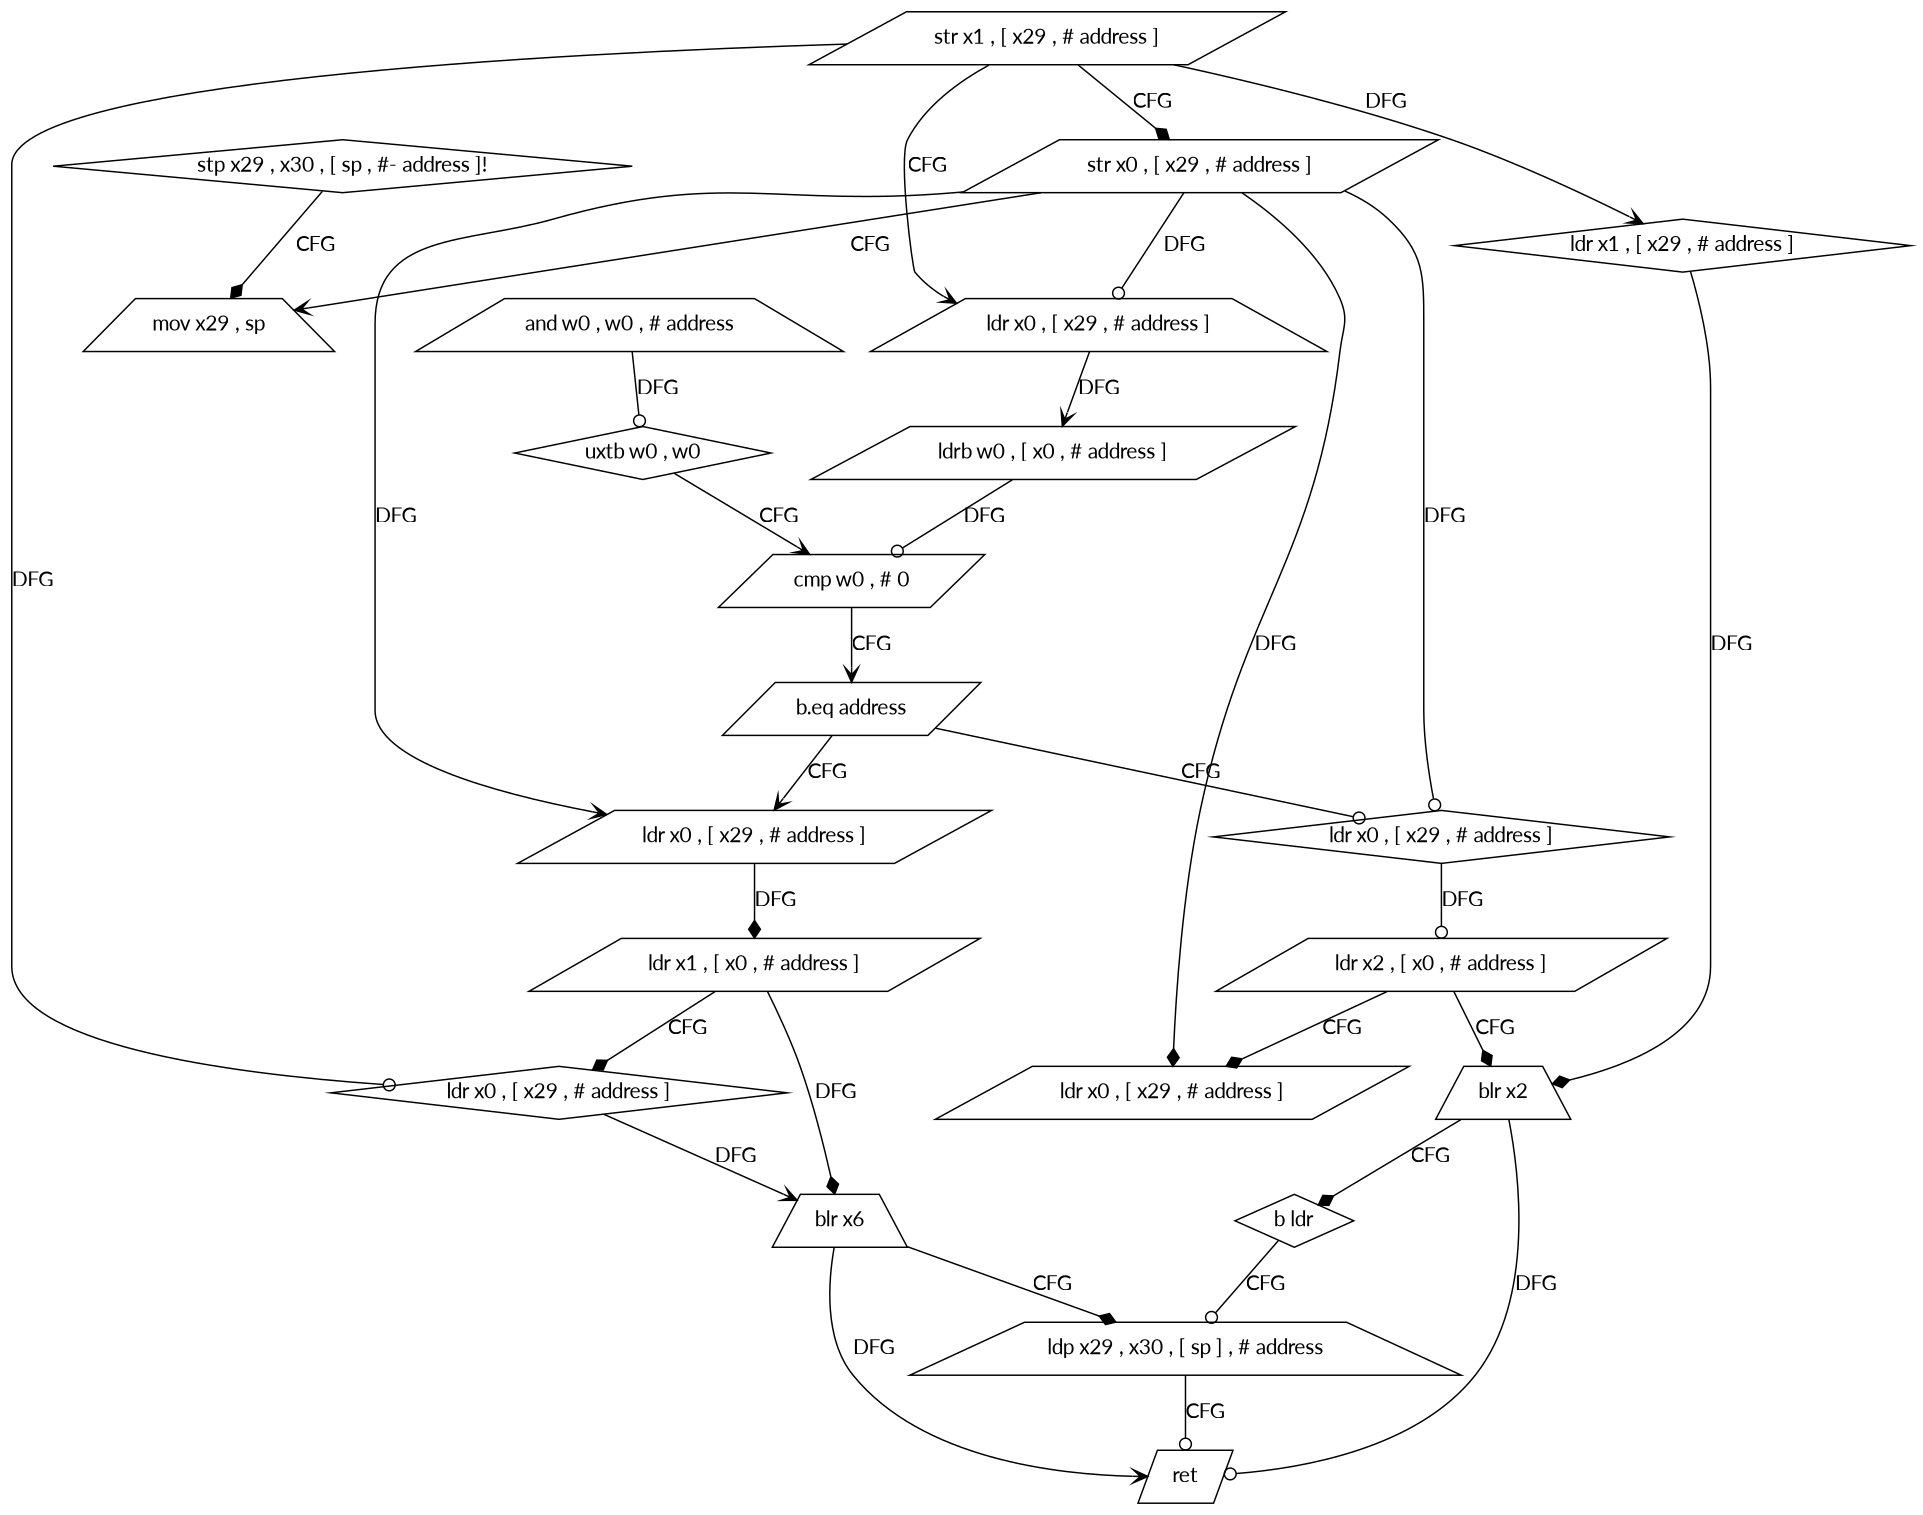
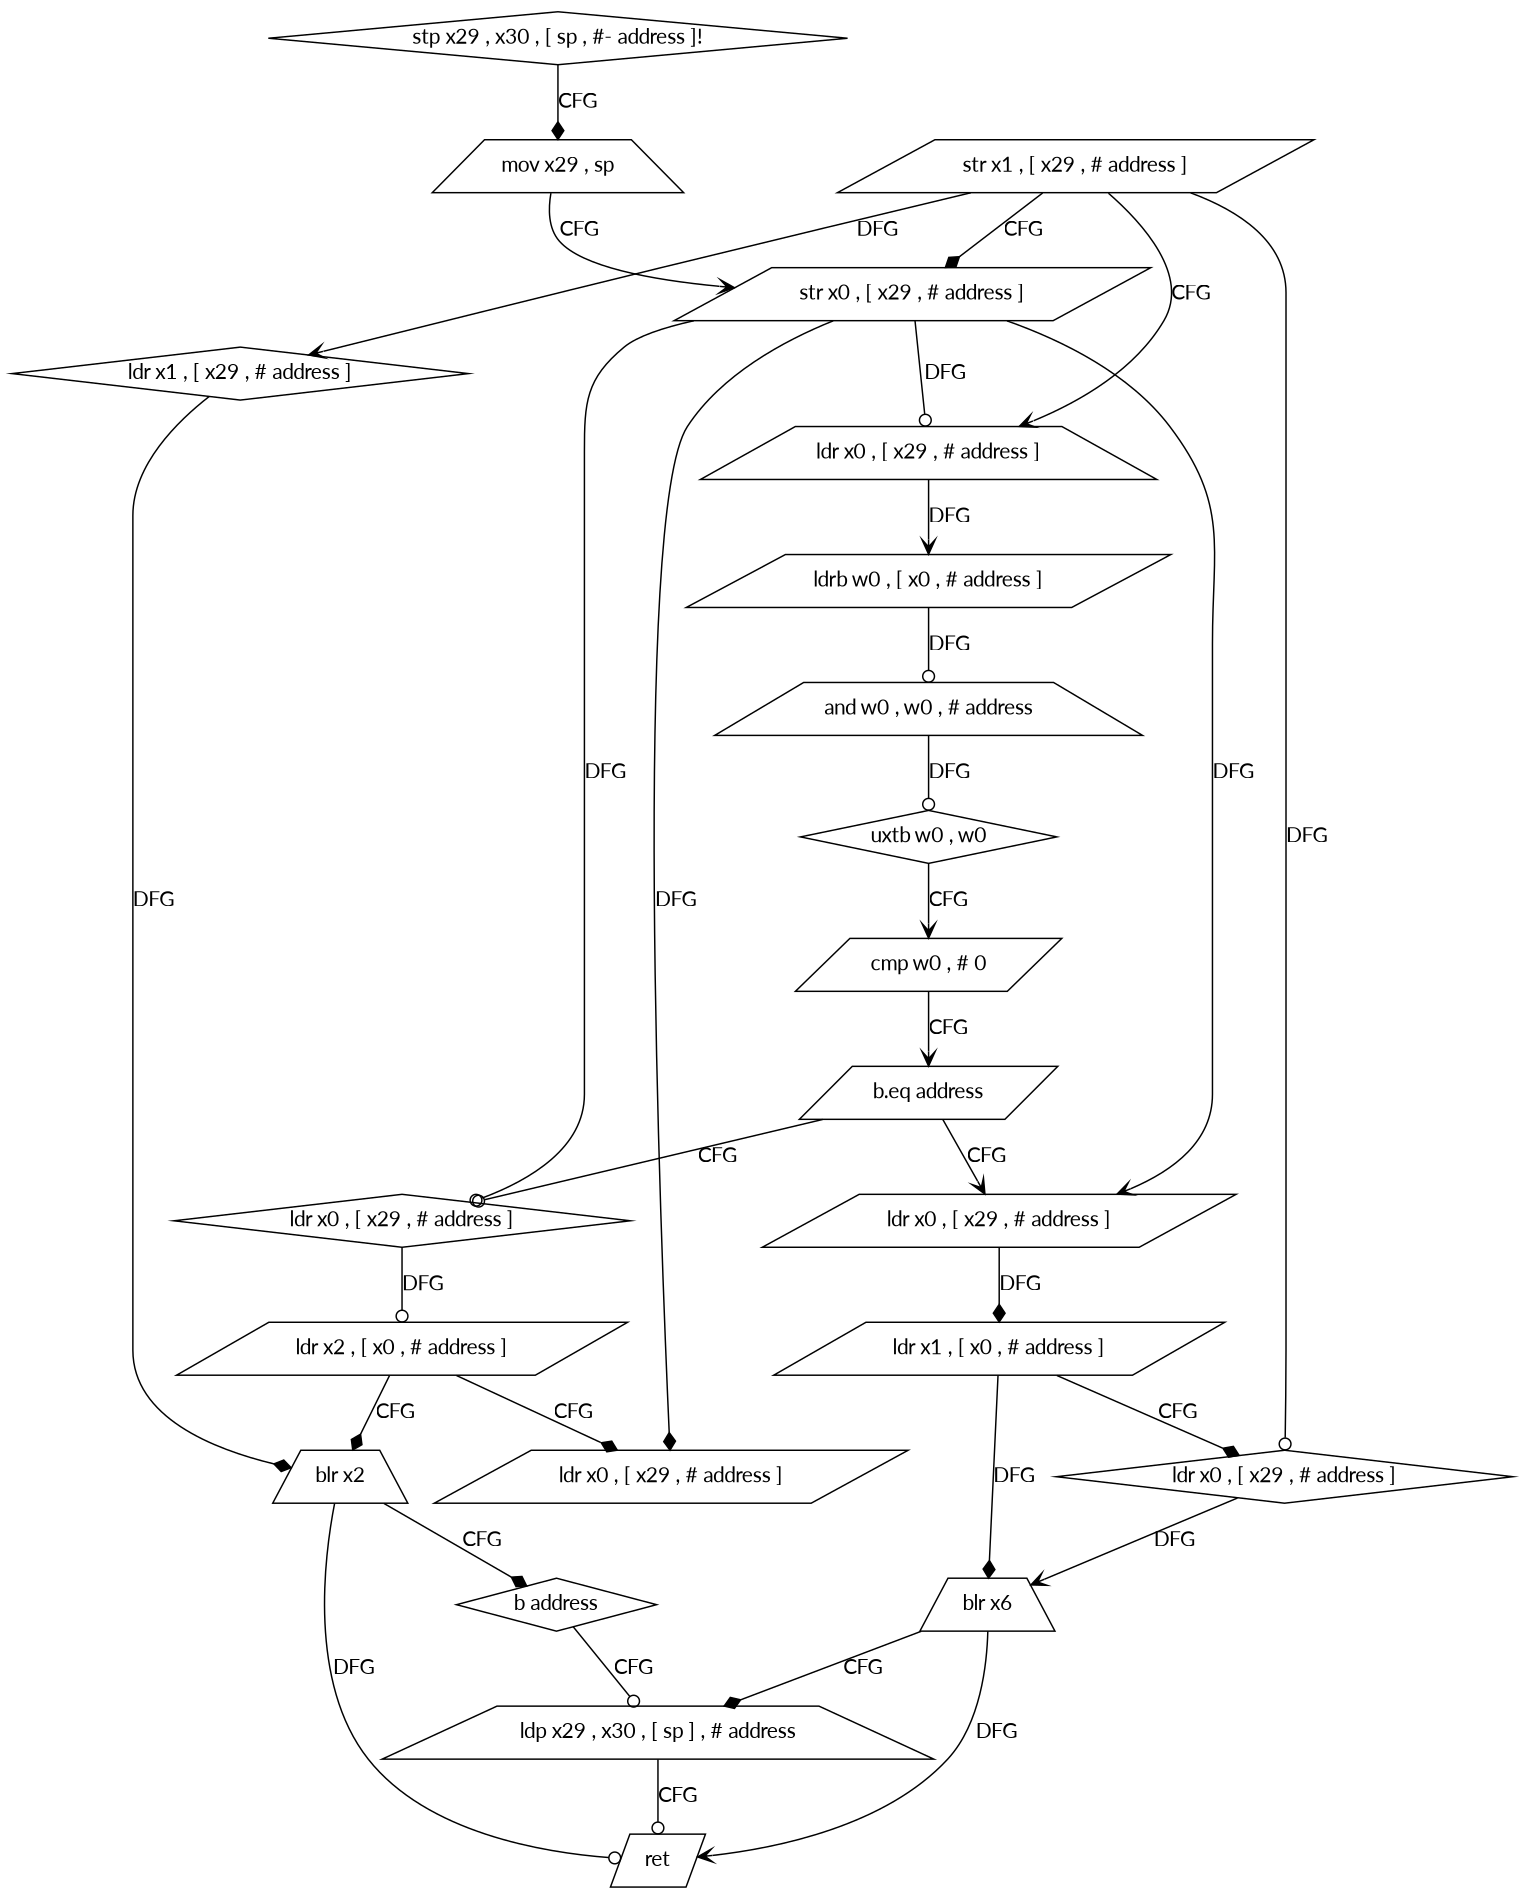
edge "str x0 , [ x29 , # address ]" -> "mov x29 , sp": reversed
edge "ldrb w0 , [ x0 , # address ]" -> "cmp w0 , # 0": now "ldrb w0 , [ x0 , # address ]" -> "and w0 , w0 , # address"
node "b ldr": label "b ldr" -> "b address"
